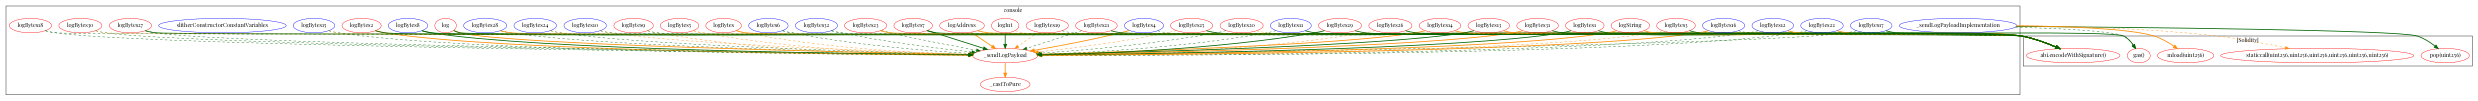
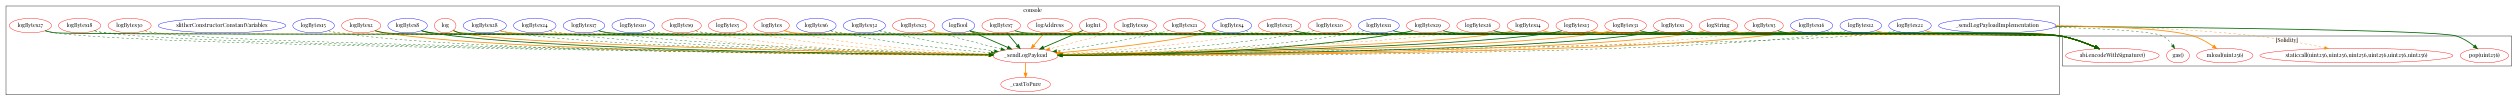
node "logBool": added
edge "logBytes17" -> "gas()": now "logBytes17" -> "abi.encodeWithSignature()"
